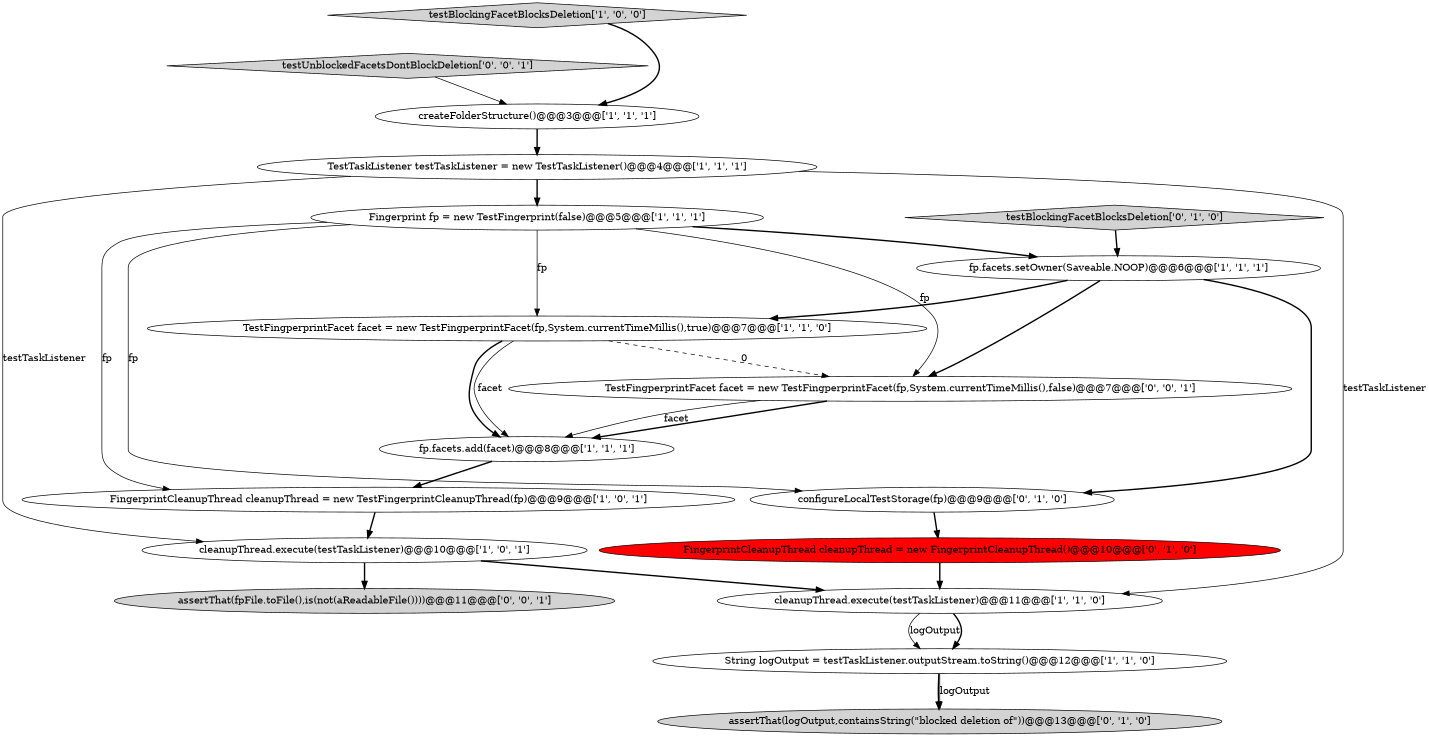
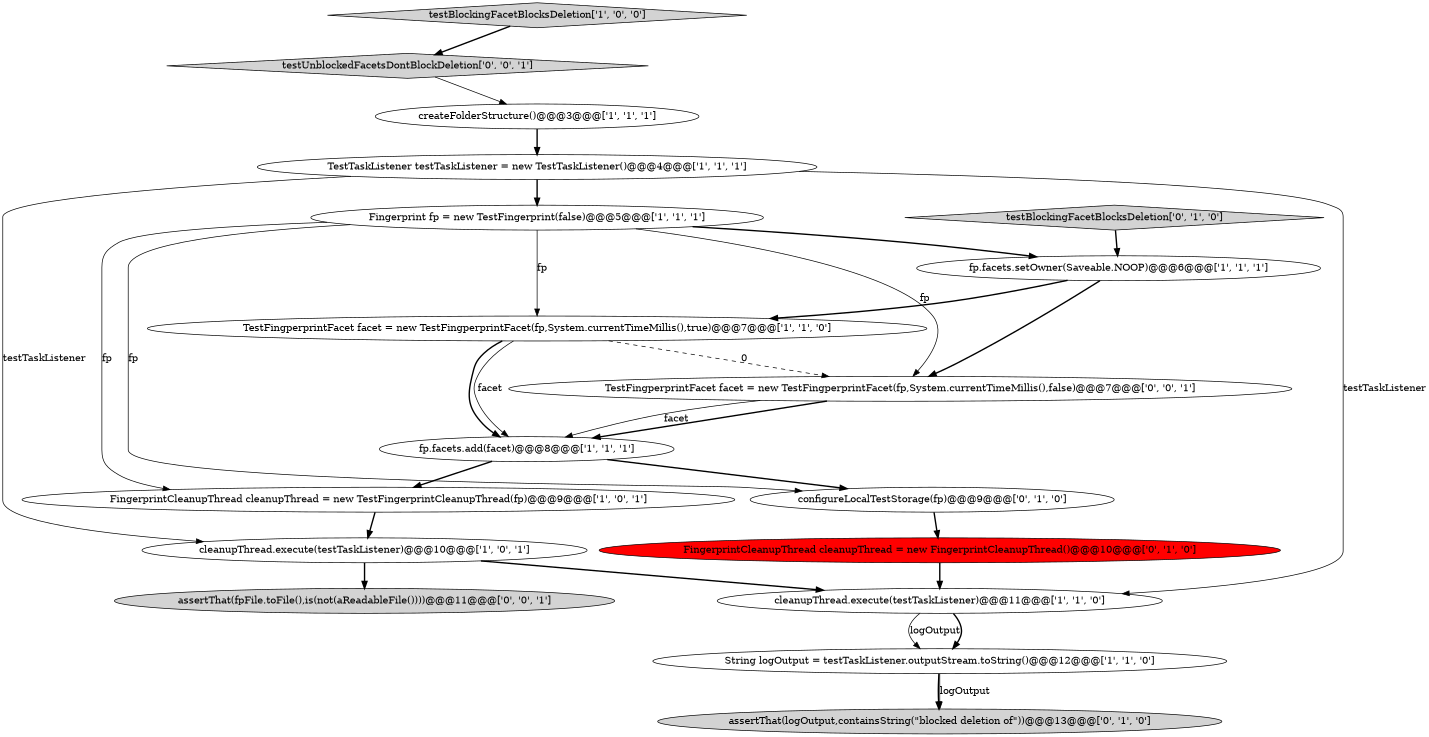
edge "testBlockingFacetBlocksDeletion['1', '0', '0']" -> "createFolderStructure()@@@3@@@['1', '1', '1']": now "testBlockingFacetBlocksDeletion['1', '0', '0']" -> "testUnblockedFacetsDontBlockDeletion['0', '0', '1']"
edge "fp.facets.setOwner(Saveable.NOOP)@@@6@@@['1', '1', '1']" -> "configureLocalTestStorage(fp)@@@9@@@['0', '1', '0']": now "fp.facets.add(facet)@@@8@@@['1', '1', '1']" -> "configureLocalTestStorage(fp)@@@9@@@['0', '1', '0']"
